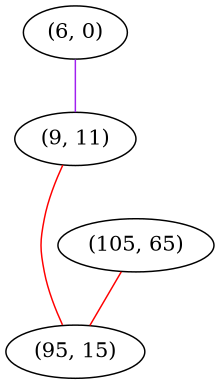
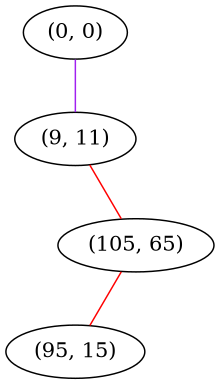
node "(6, 0)": label "(6, 0)" -> "(0, 0)"
edge "(9, 11)" -- "(95, 15)": now "(9, 11)" -- "(105, 65)"
